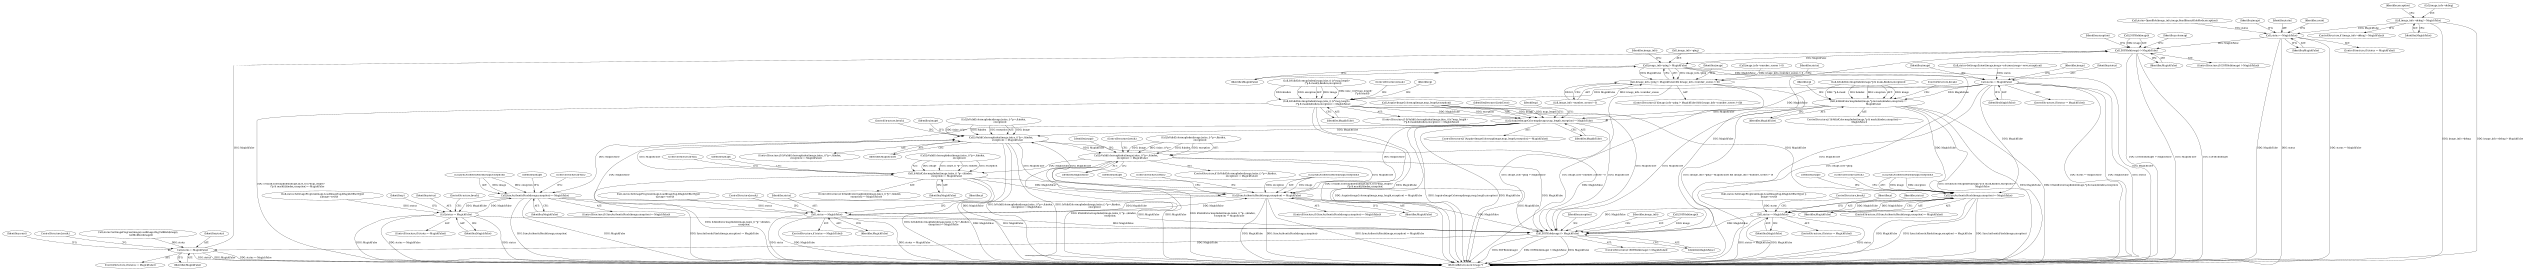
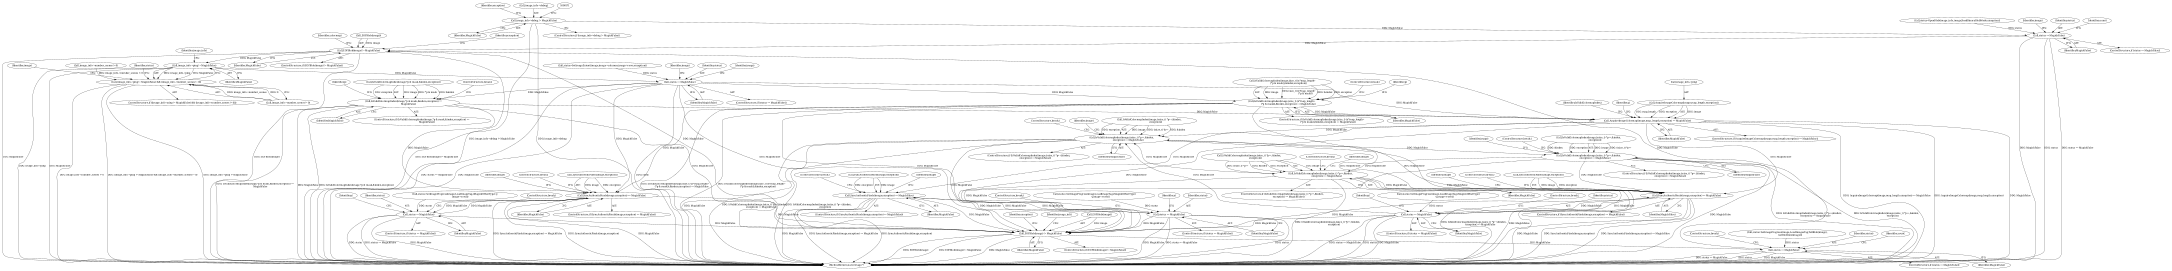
node "1000171": added
edge "(Call,image_info->ping)" -> "(Call,image_info->ping != MagickFalse)": now "(Call,image_info->ping)" -> "(Call,AcquireImageColormap(image,map_length,exception))"
node "(Identifier,ResourceLimitError)": label "(Identifier,ResourceLimitError)" -> "(Identifier,IsValidColormapIndex)"
